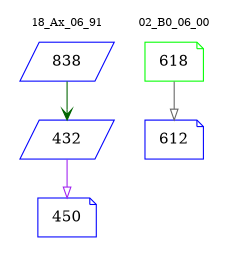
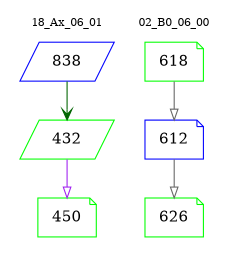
cluster "18_Ax_06_91": label "18_Ax_06_91" -> "18_Ax_06_01"
node "432": color blue -> green
node "450": color blue -> green
node "626": added
